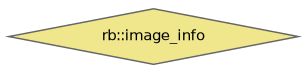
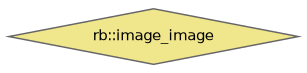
node "rb::image_info": label "rb::image_info" -> "rb::image_image"
